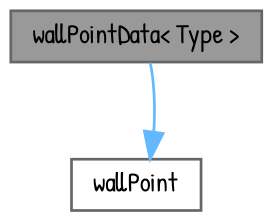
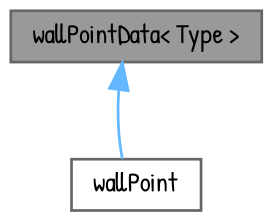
edge "wallPointData< Type >" -> "wallPoint": reversed
